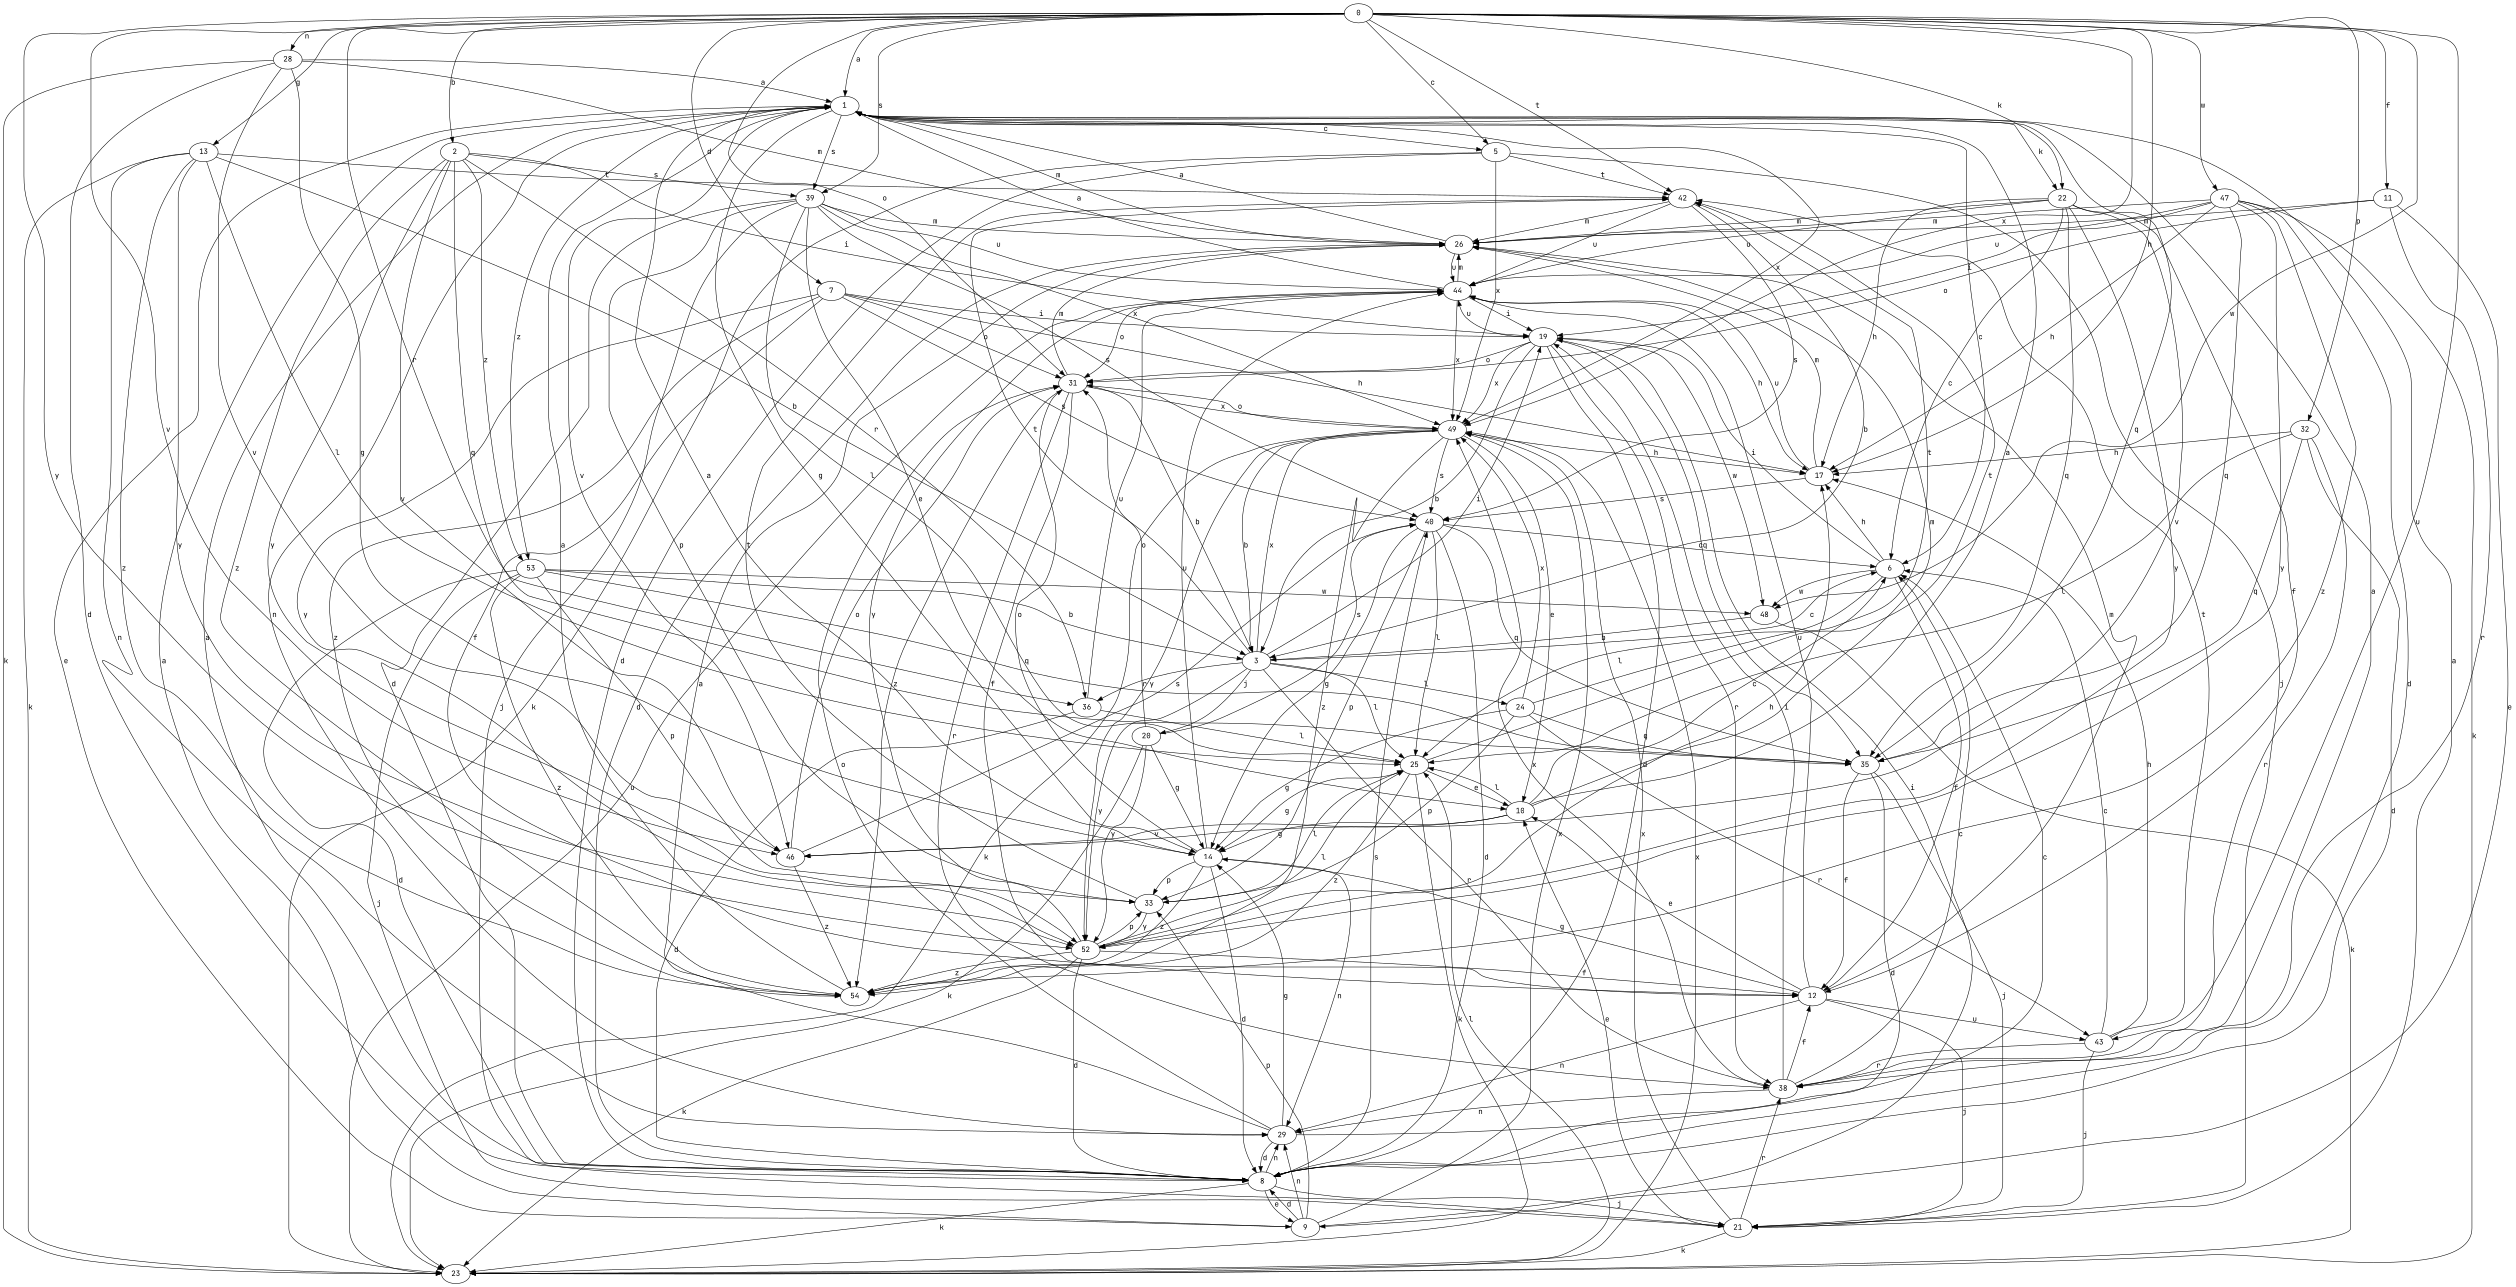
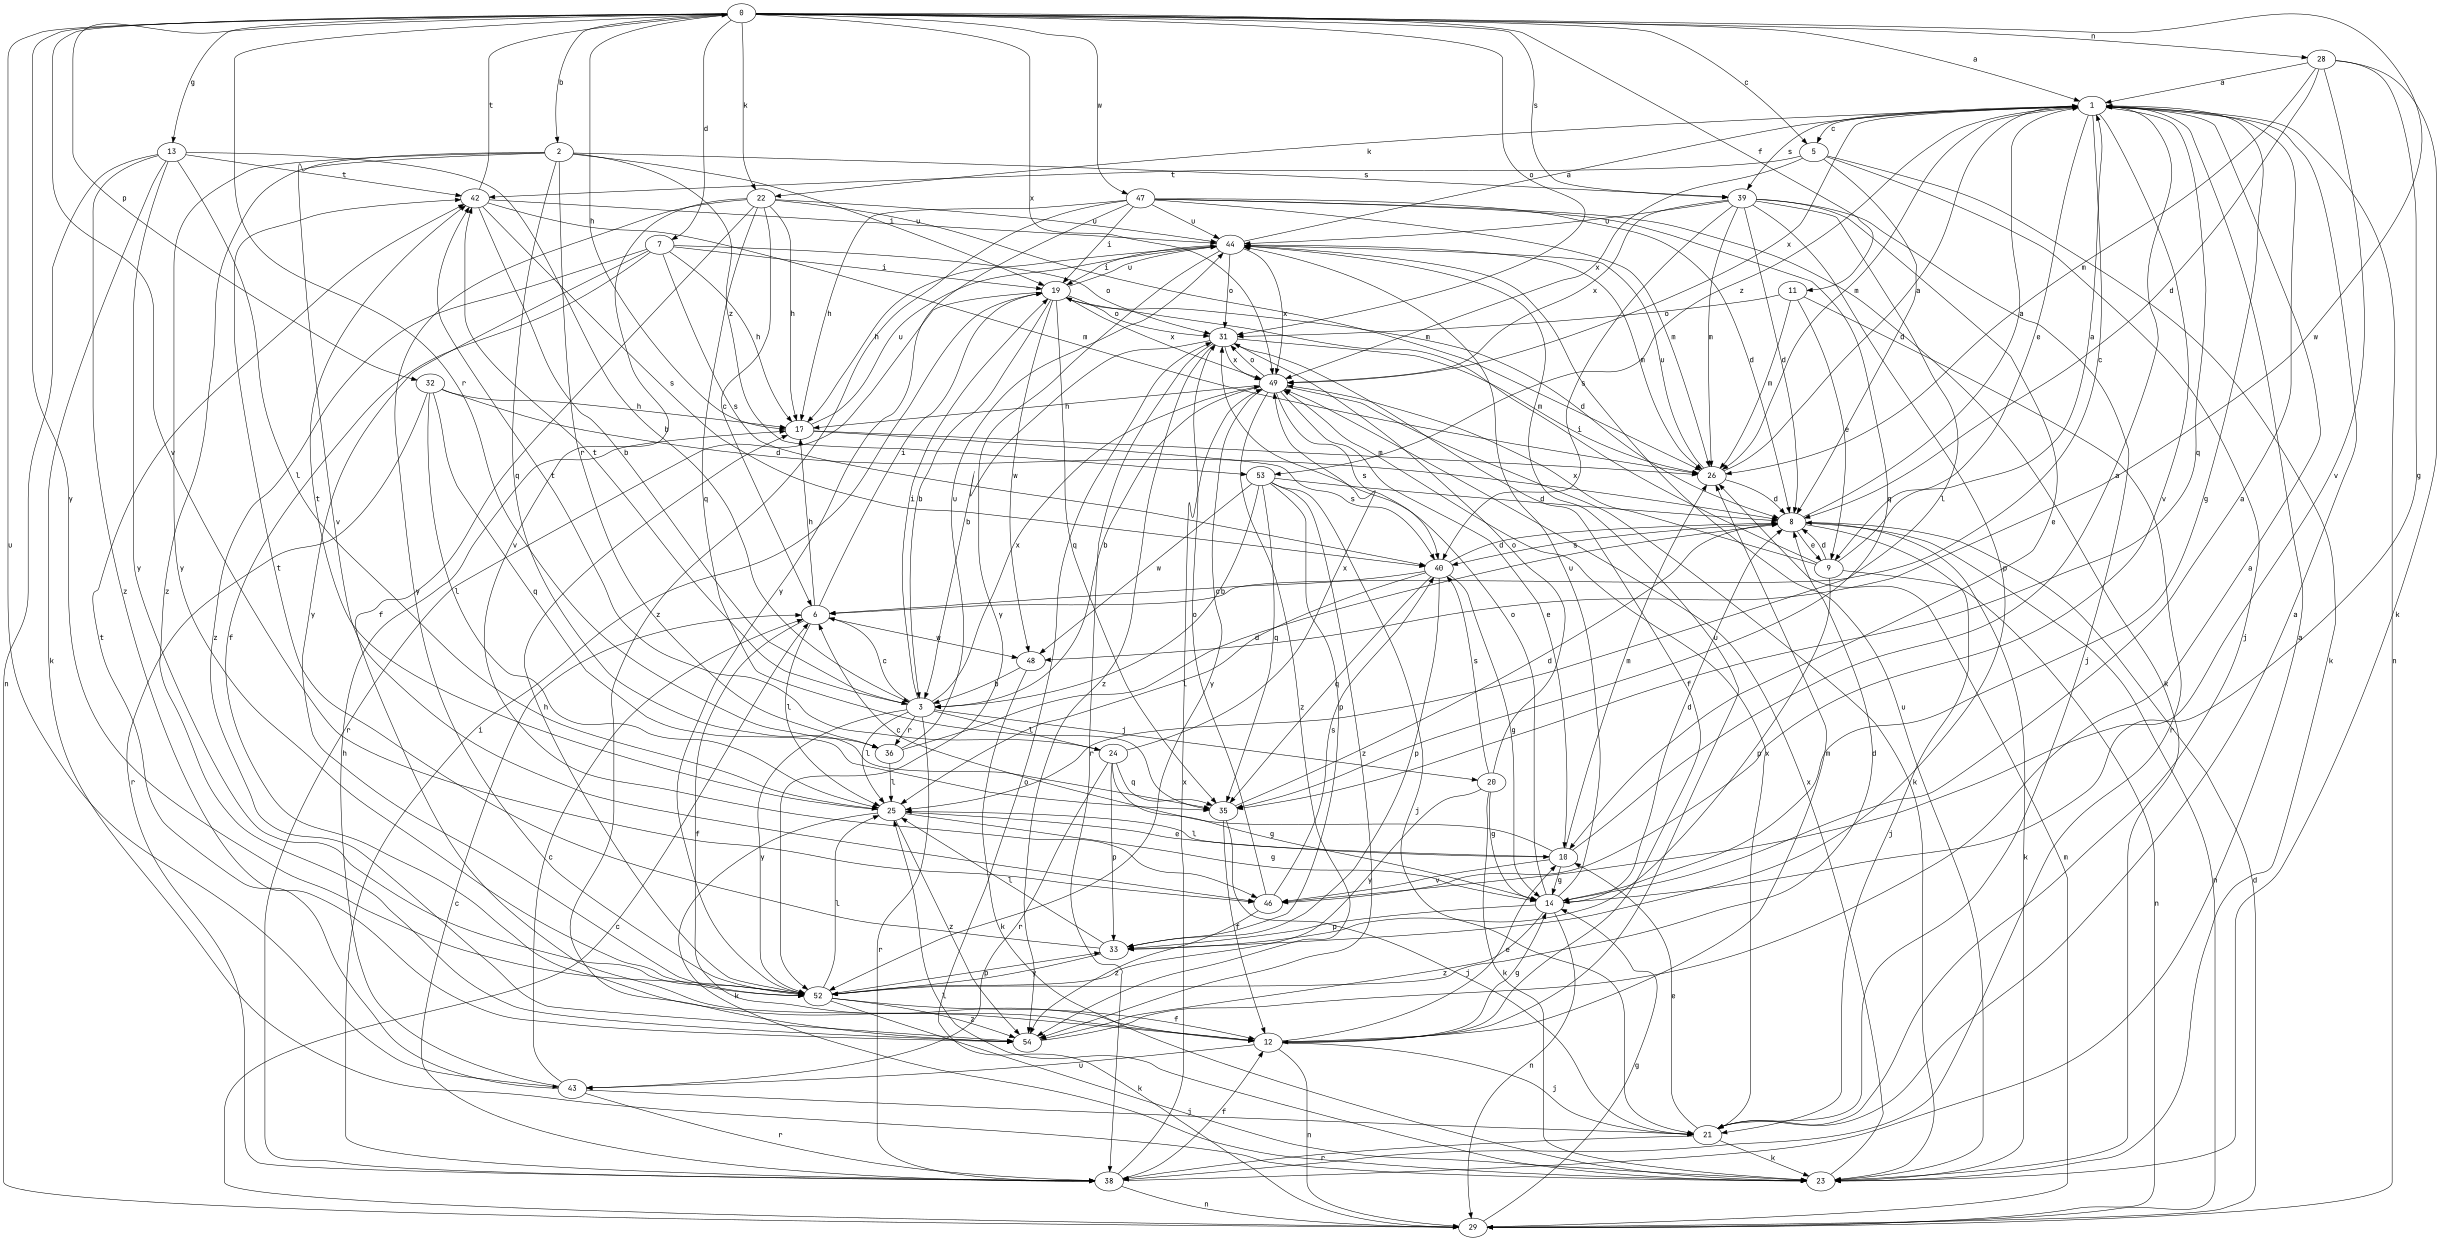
edge "0" -> "42": reversed
edge "52" -> "44": reversed
edge "29" -> "26": label "a" -> "m"
